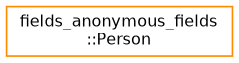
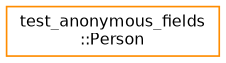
node "fields_anonymous_fields ::Person": label "fields_anonymous_fields ::Person" -> "test_anonymous_fields ::Person"
